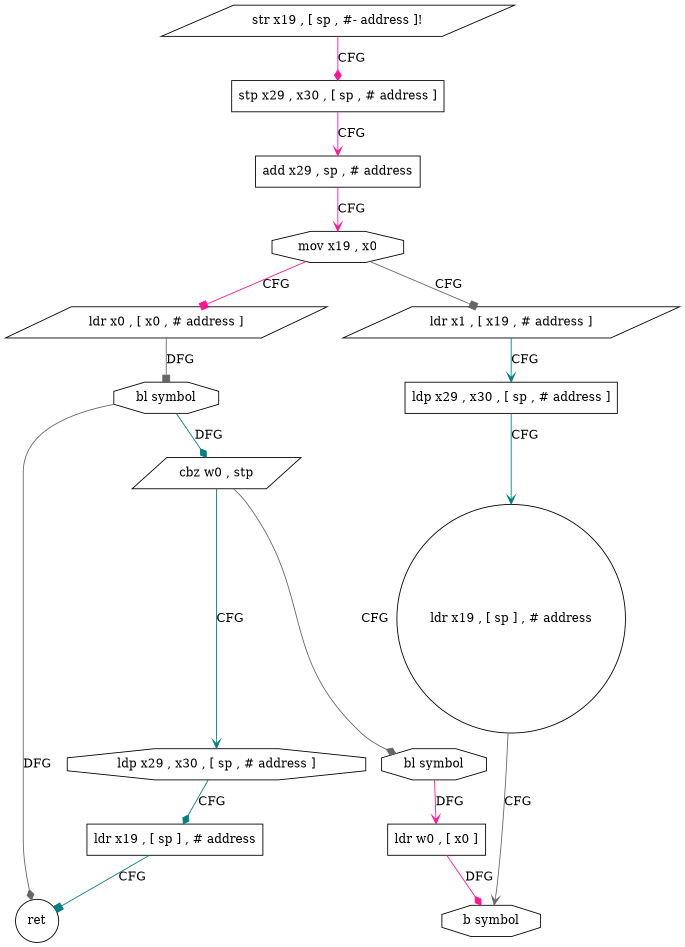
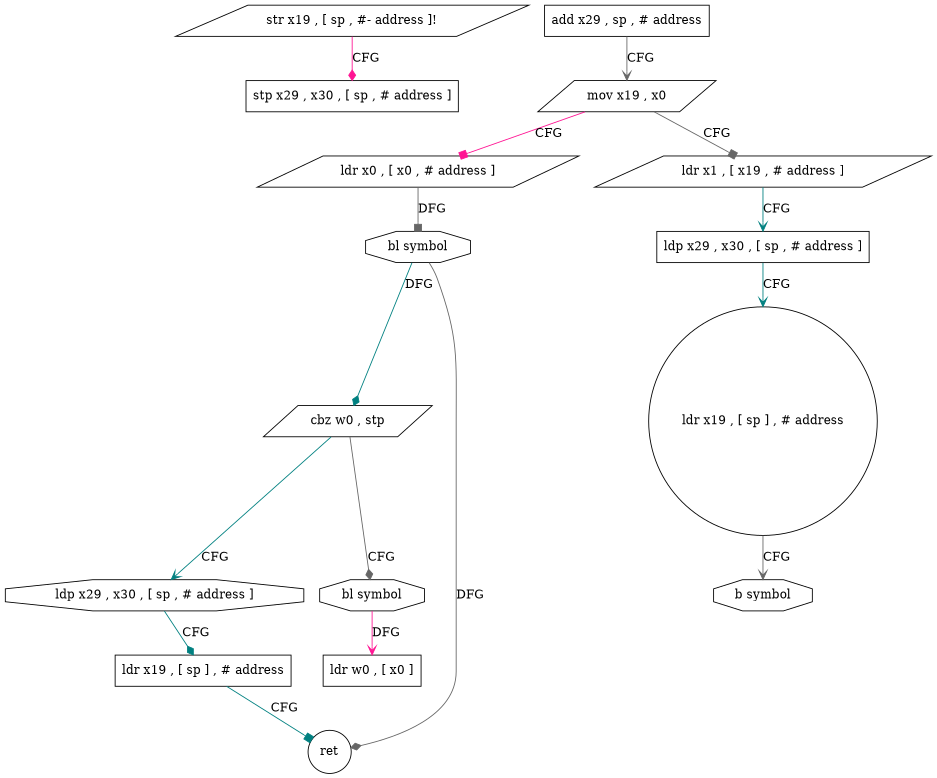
edge "stp x29 , x30 , [ sp , # address ]" -> "add x29 , sp , # address": removed, label "CFG"
edge "add x29 , sp , # address" -> "mov x19 , x0": color deeppink -> gray40
node "mov x19 , x0": shape octagon -> parallelogram
edge "ldr w0 , [ x0 ]" -> "b symbol": removed, label "DFG"
